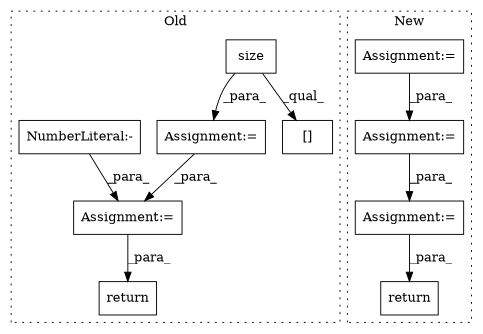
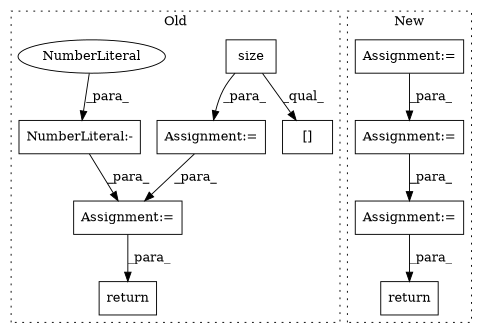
node "NumberLiteral": added
